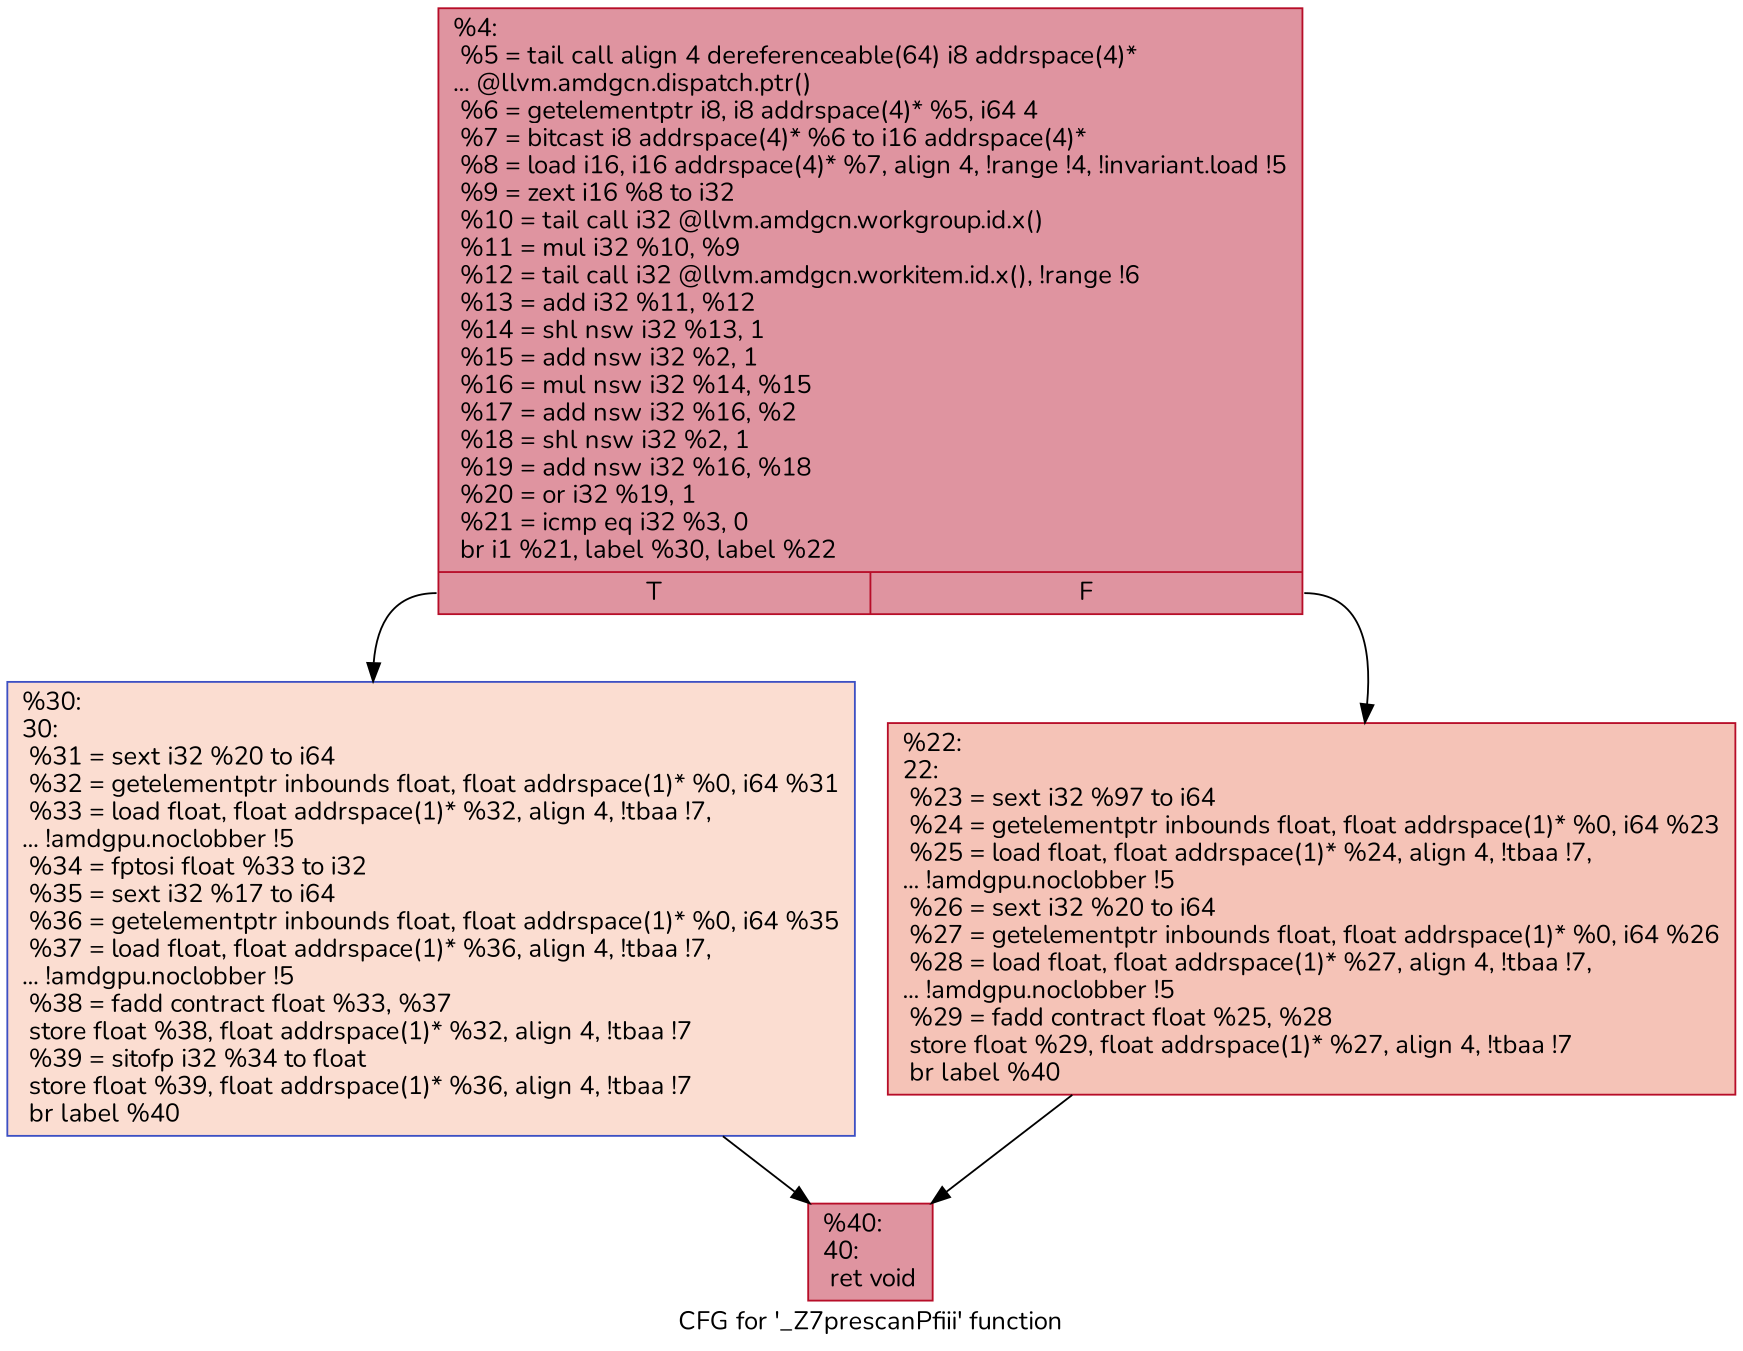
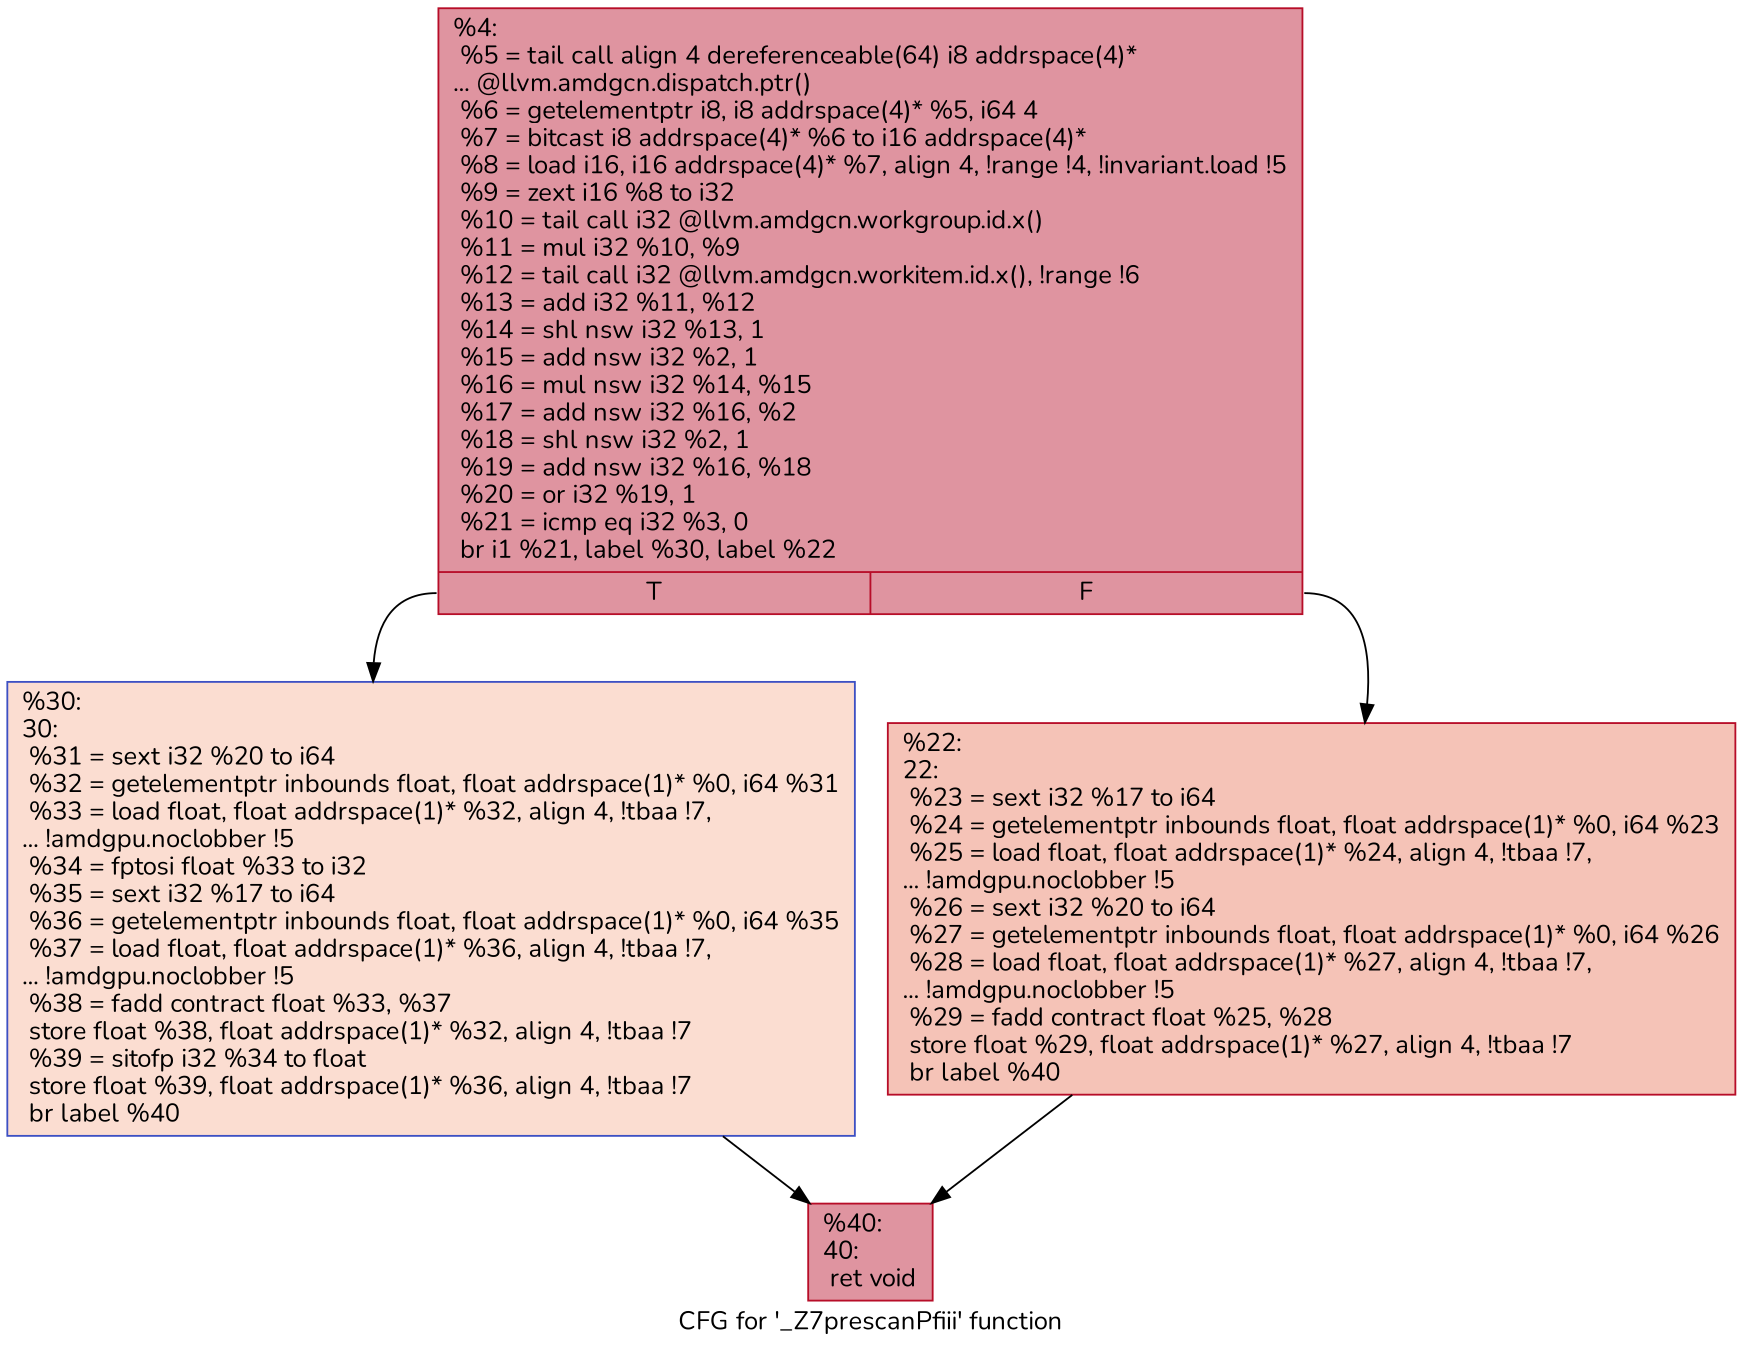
node "%22:": text "%23 = sext i32 %97 to i64" -> "%23 = sext i32 %17 to i64"
